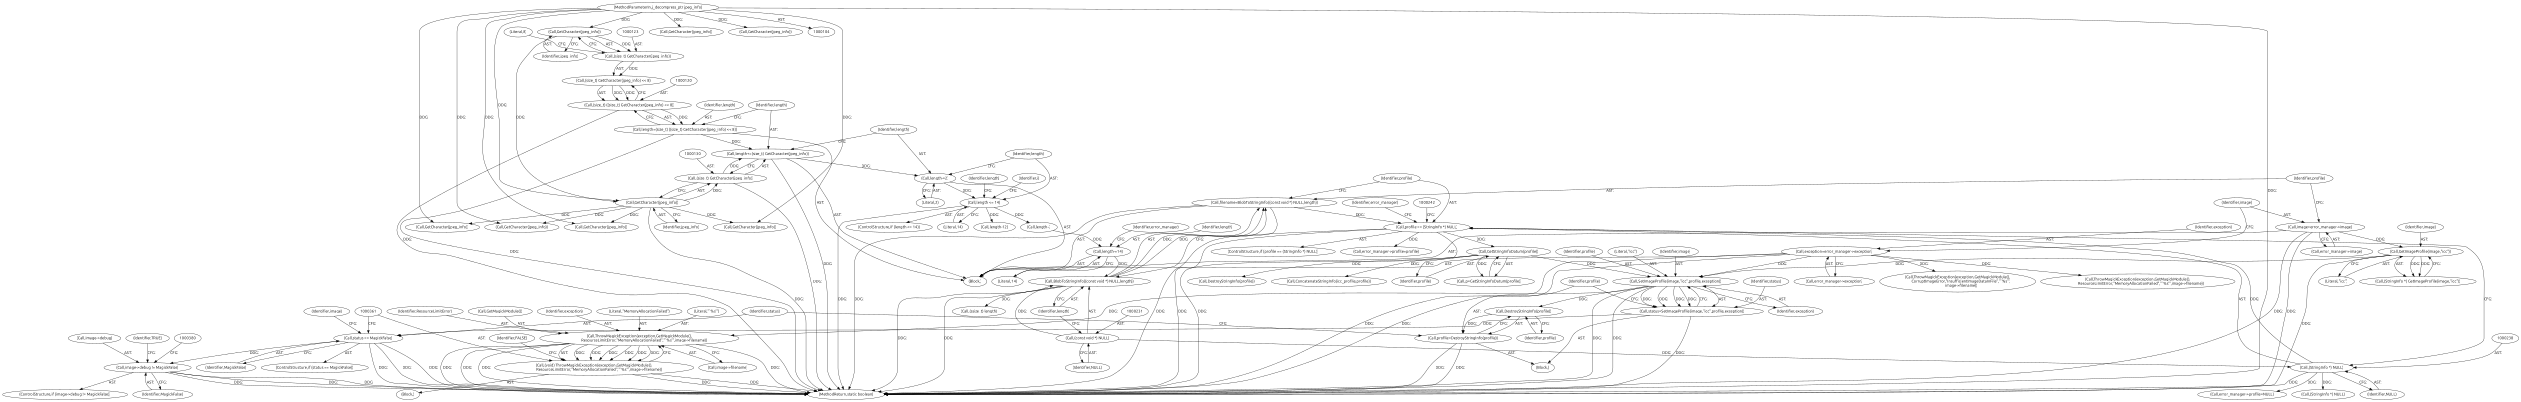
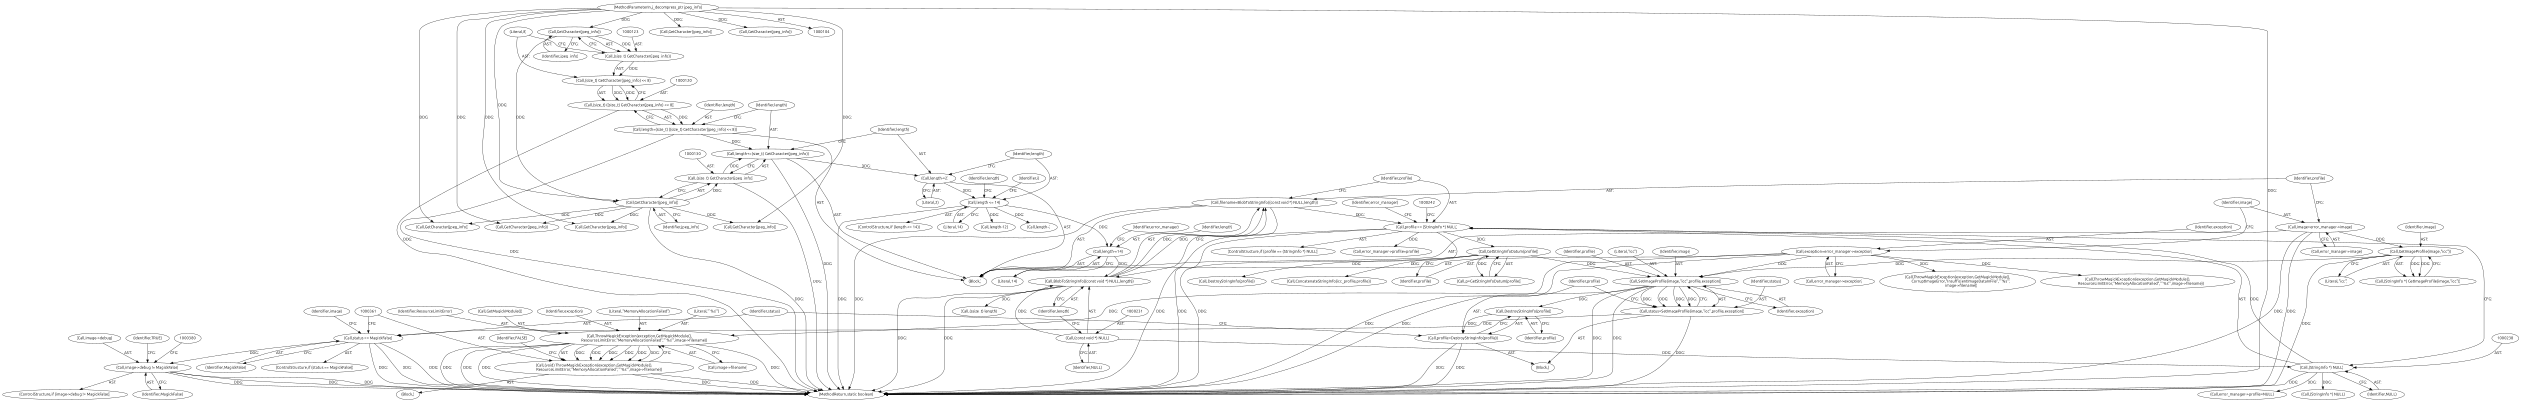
edge "(Literal,8)" -> "(Call,(size_t) GetCharacter(jpeg_info) << 8)": added, label "AST:"
edge "(Call,length--)" -> "(Call,length-=14)": now "(Call,length <= 14)" -> "(Call,length-=14)"
